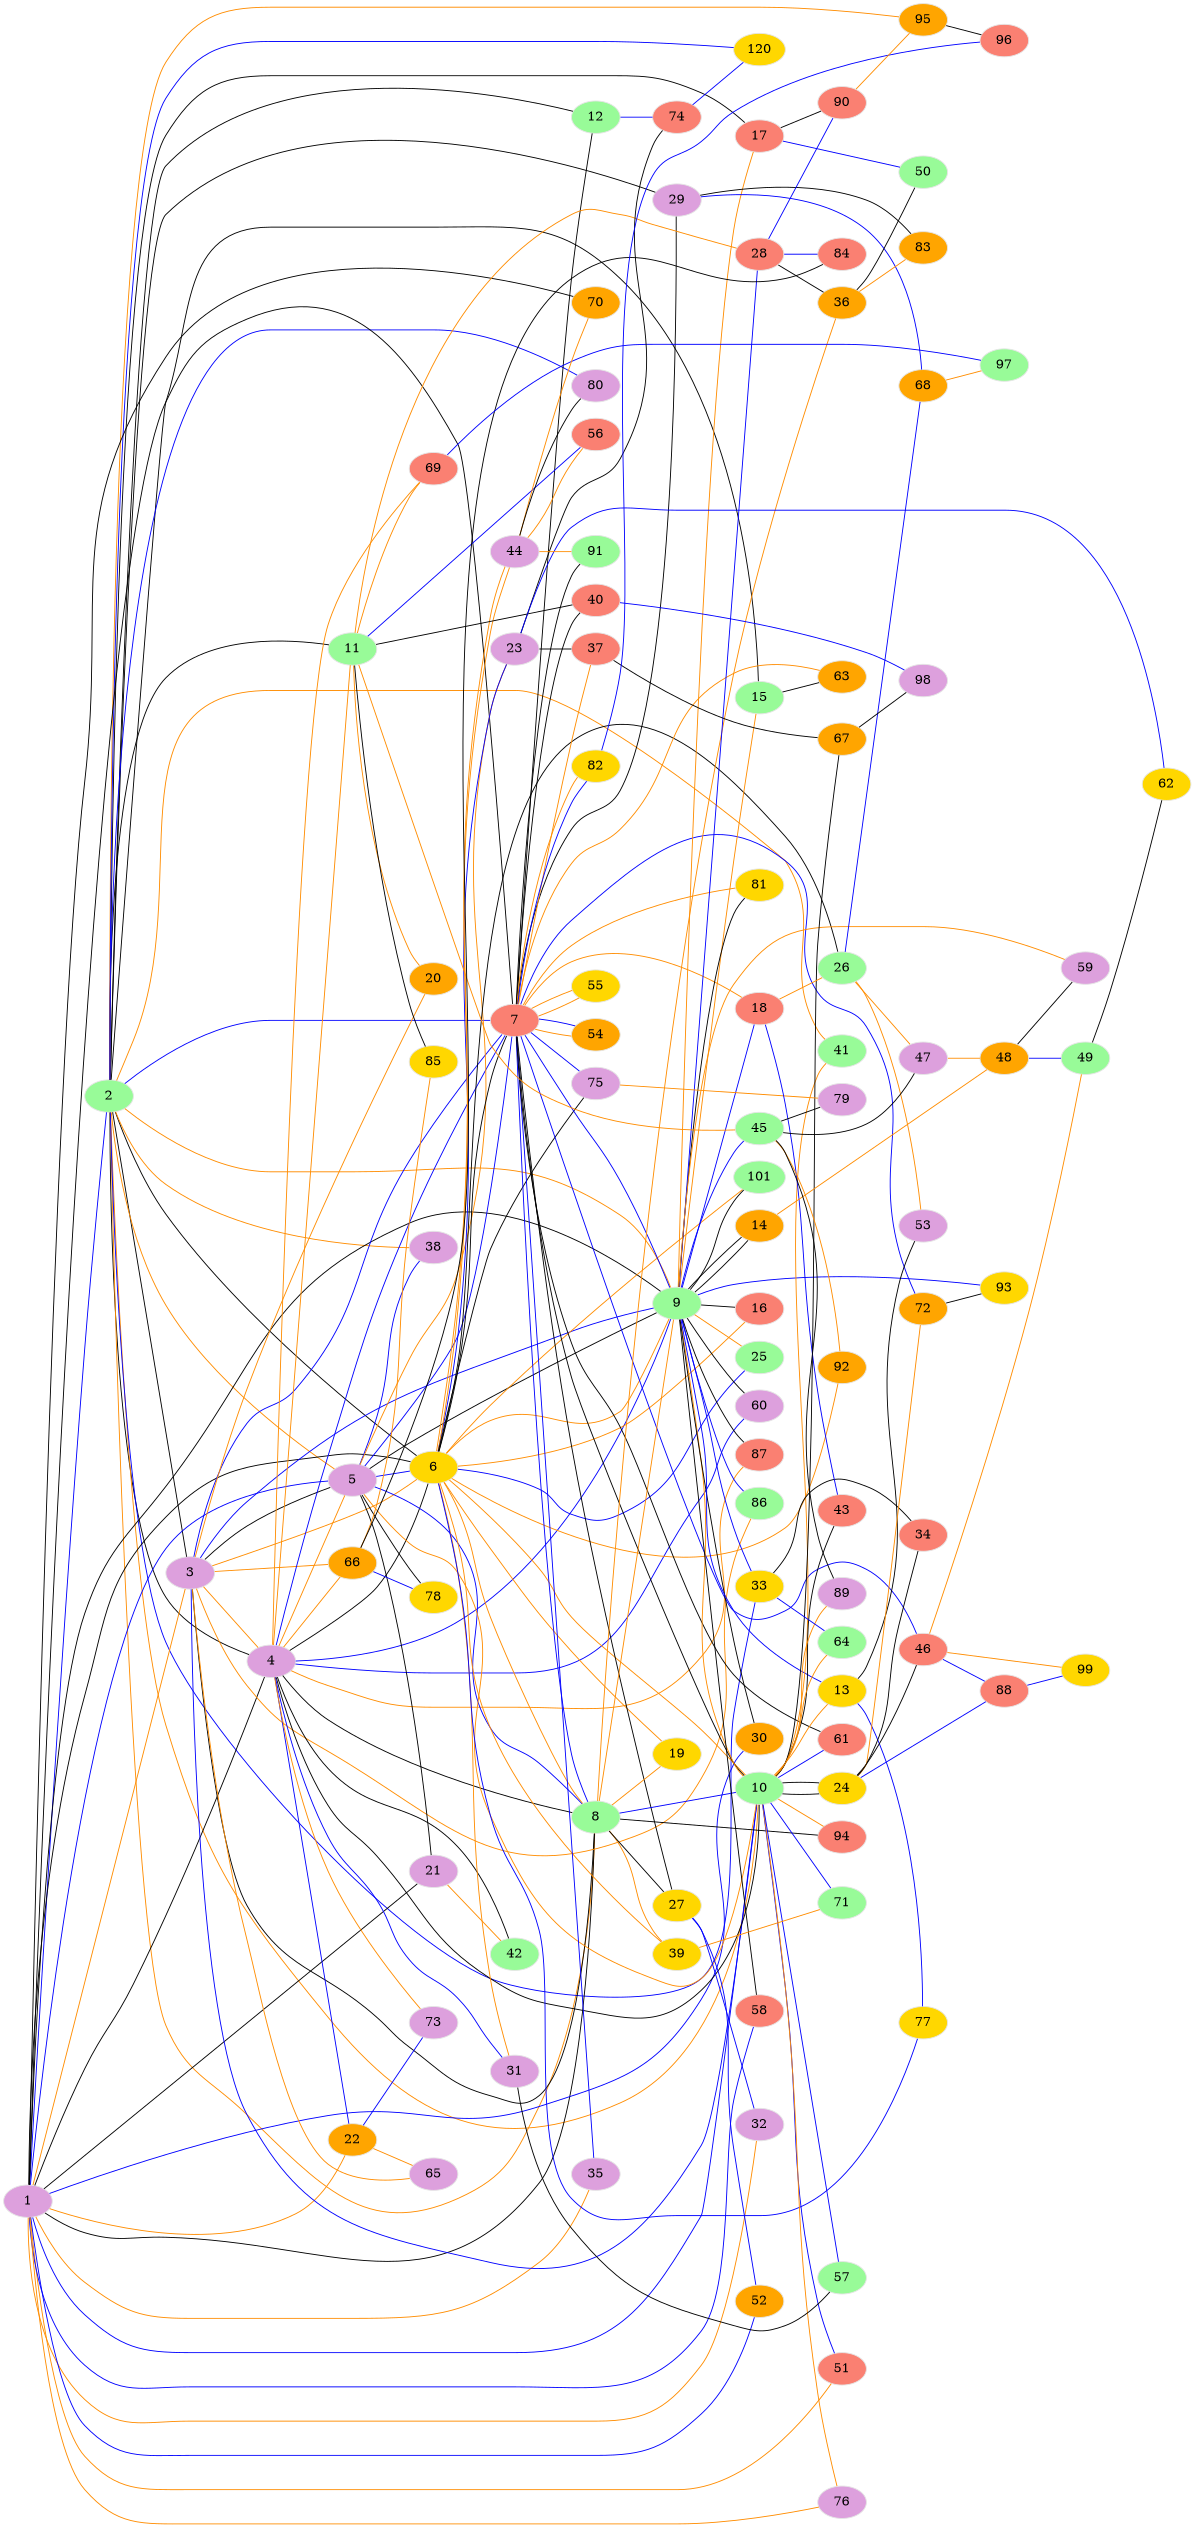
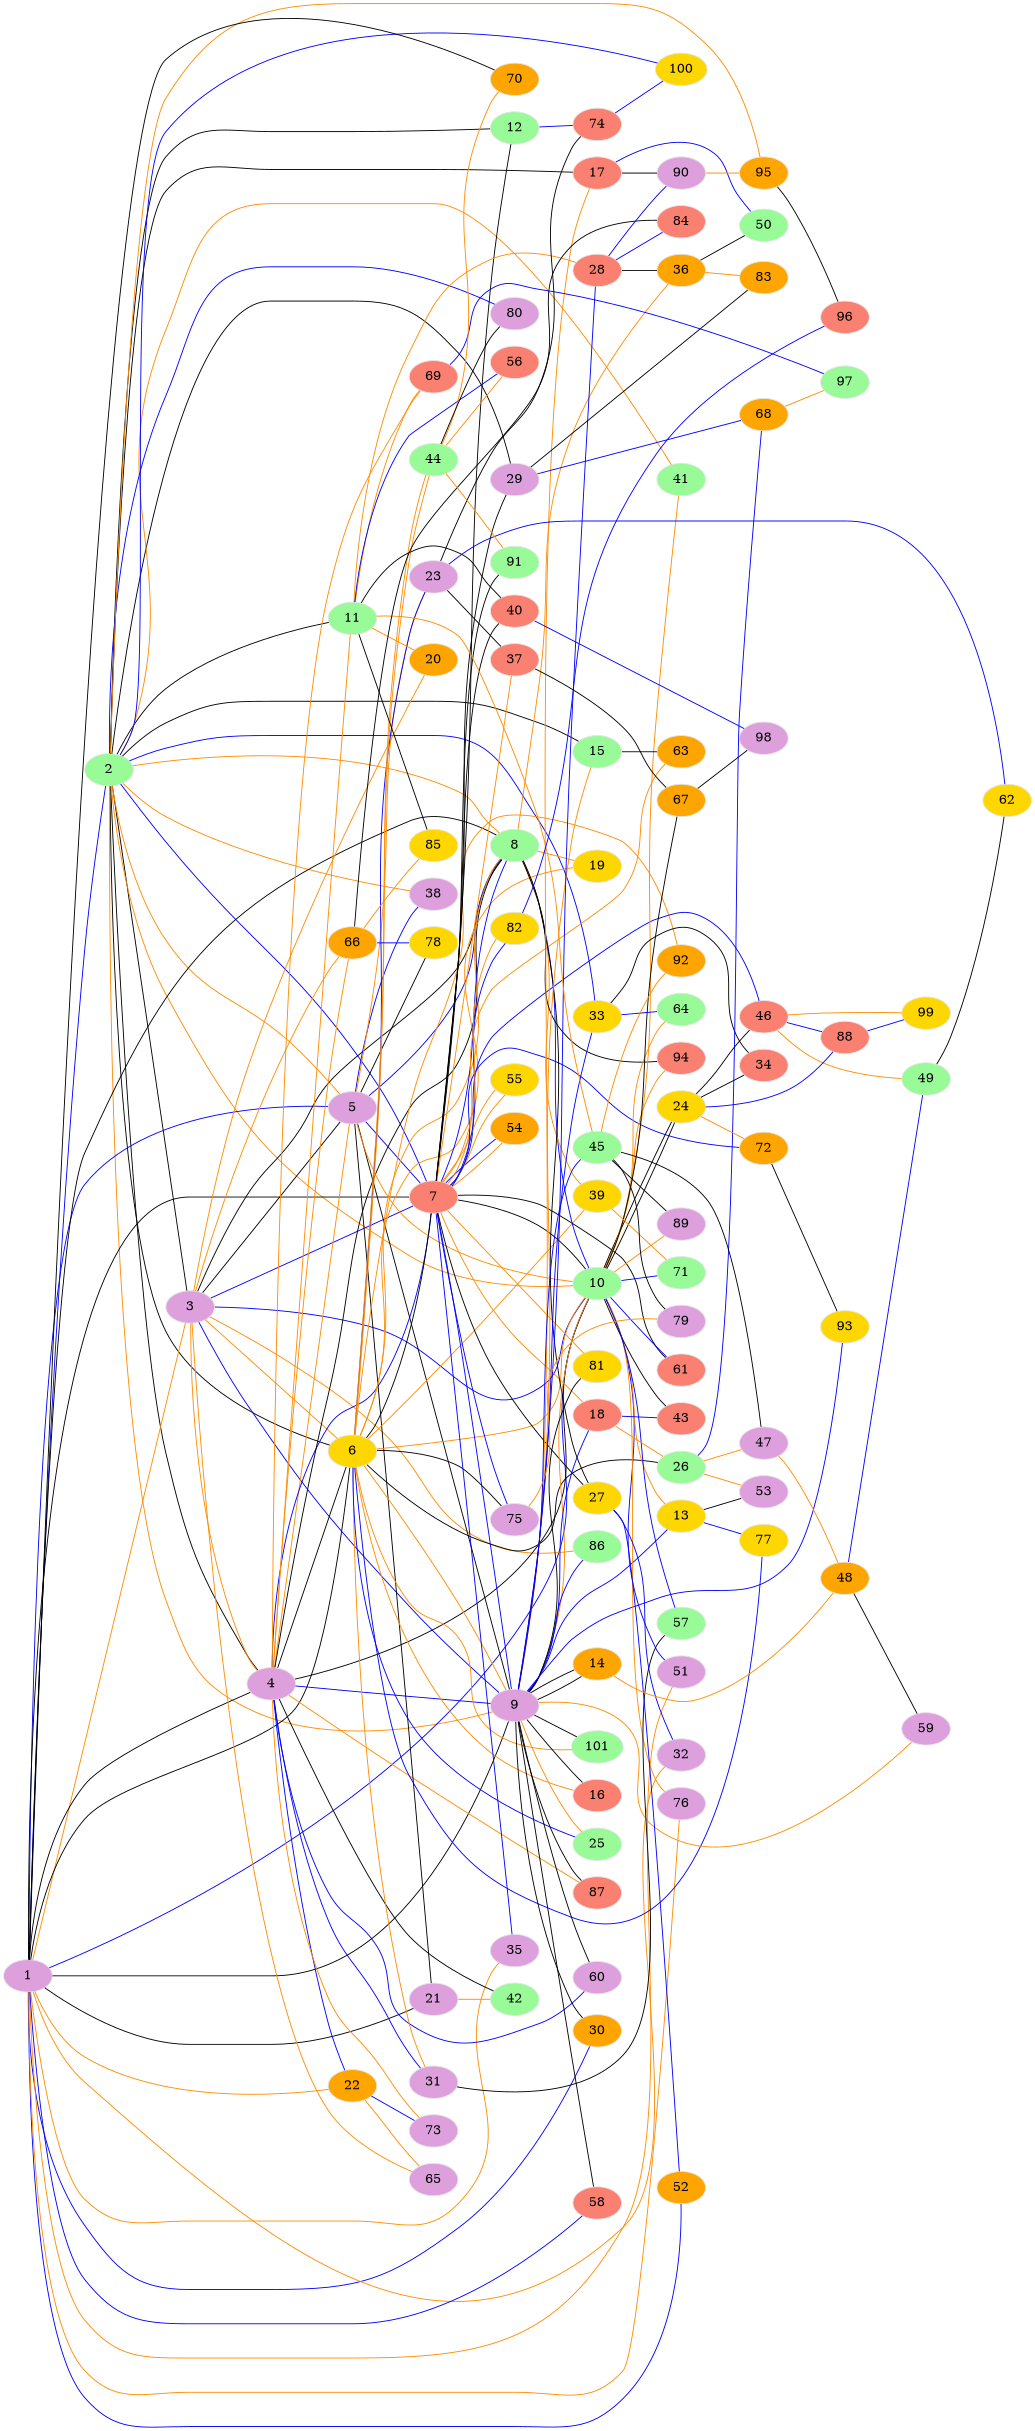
node "120": label "120" -> "100"
node "90": fillcolor salmon -> plum
node "44": fillcolor plum -> palegreen
node "9": fillcolor palegreen -> plum
edge "6" -- "5": removed
edge "9" -- "8": removed
node "51": fillcolor salmon -> plum
